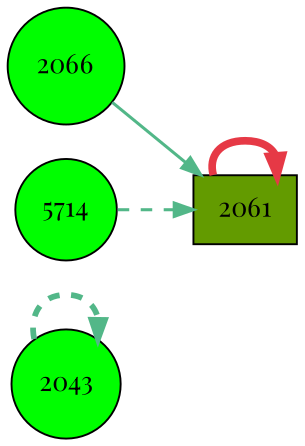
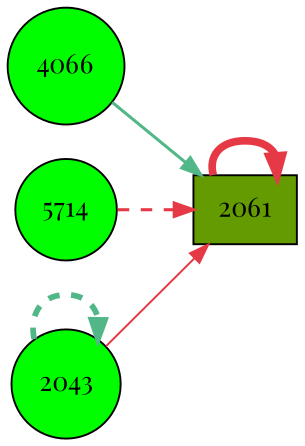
node "2066": label "2066" -> "4066"
edge "5714" -> "2061": color #52b788 -> #e63946
edge "2043" -> "2061": added
